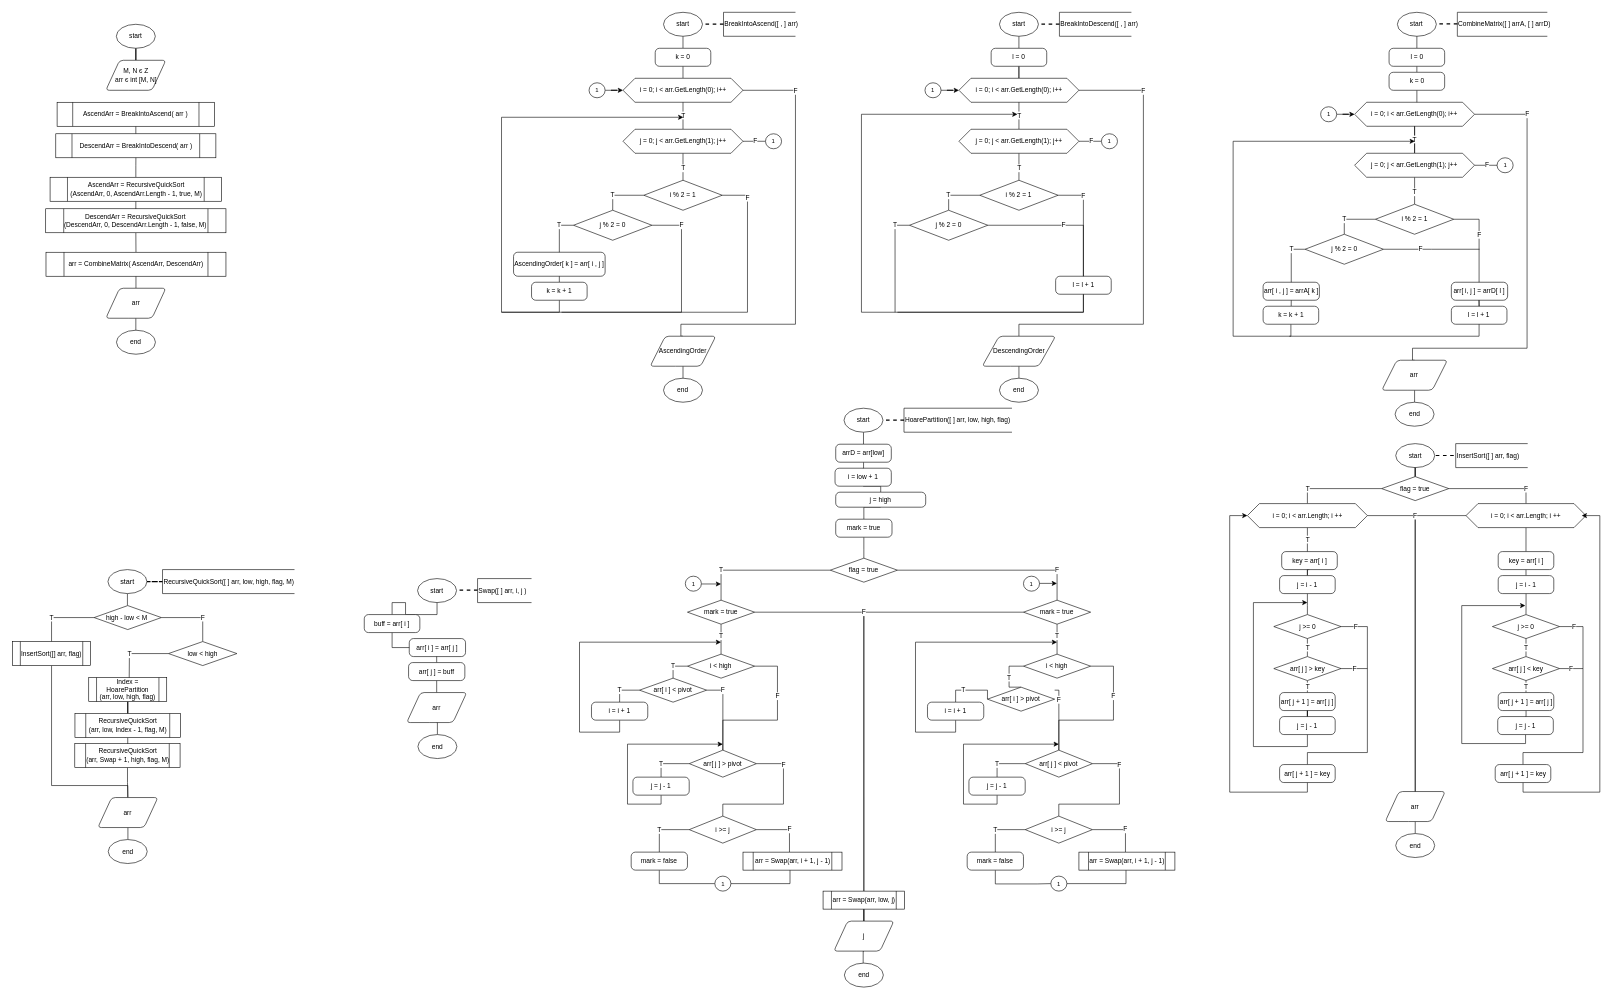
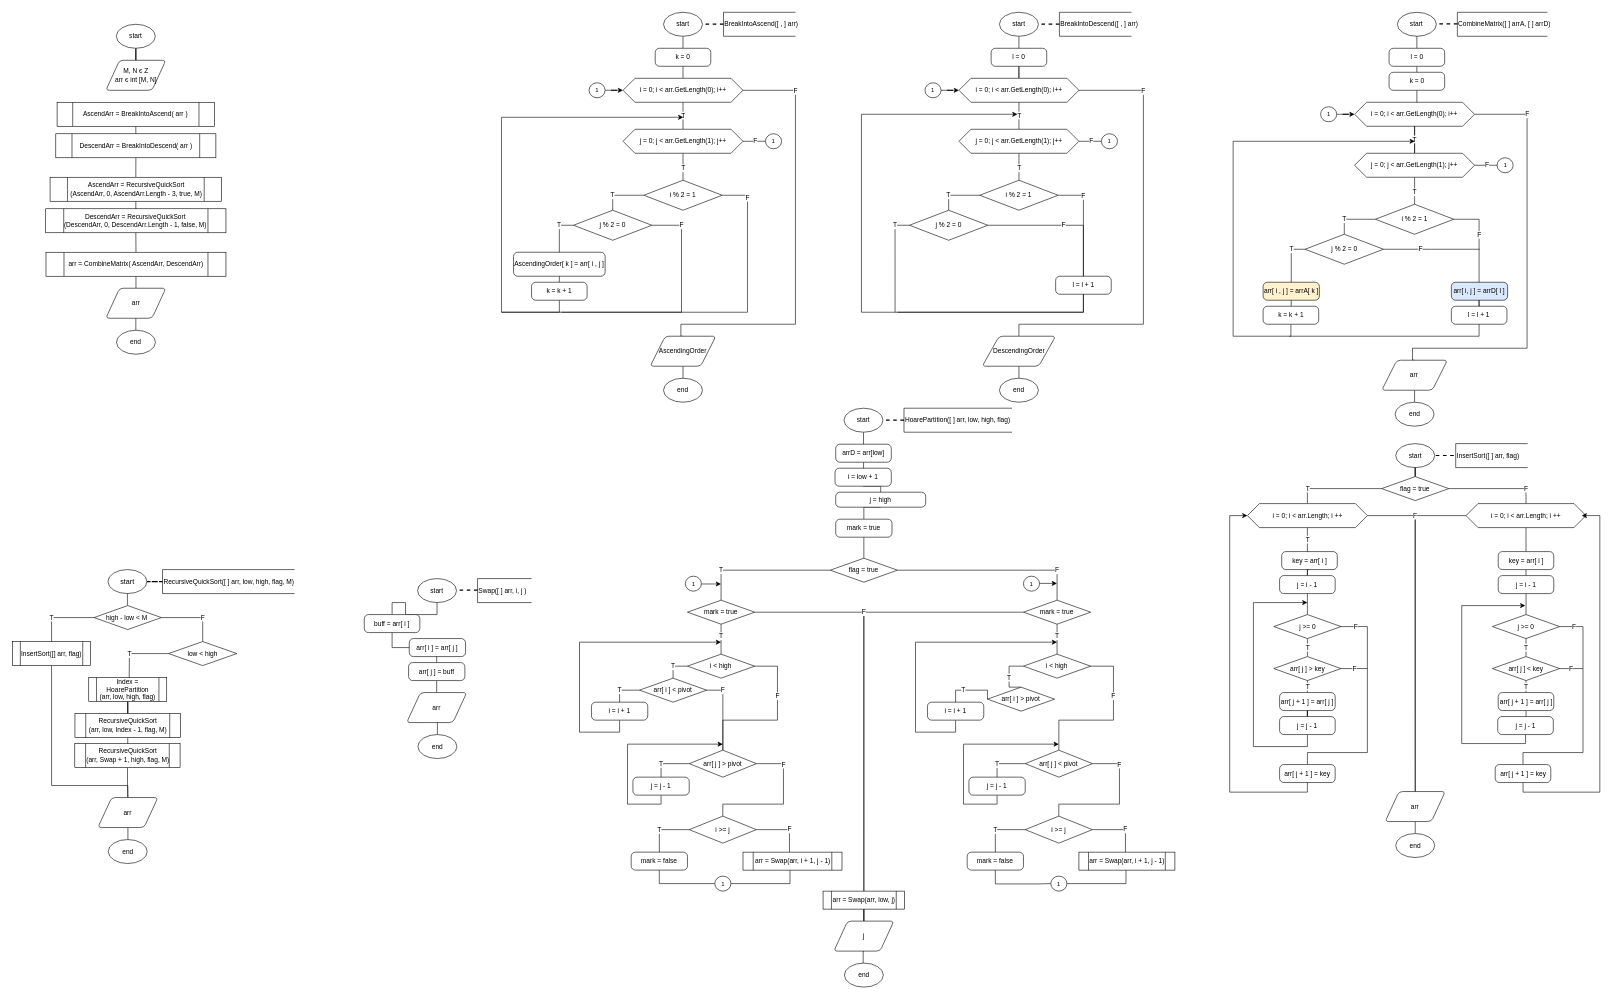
node "AscendArr = RecursiveQuickSort (AscendArr, 0, AscendArr.Length - 1, true, M)": label "AscendArr = RecursiveQuickSort (AscendArr, 0, AscendArr.Length - 1, true, M)" -> "AscendArr = RecursiveQuickSort (AscendArr, 0, AscendArr.Length - 3, true, M)"
node "arr[ i , j ] = arrA[ k ]": fillcolor #ffffff -> #fff2cc
node "arr[ i, j ] = arrD[ l ]": fillcolor #ffffff -> #dae8fc
edge "arr[ i ] > pivot" -- "arr[ j ] < pivot": removed, label "F"
